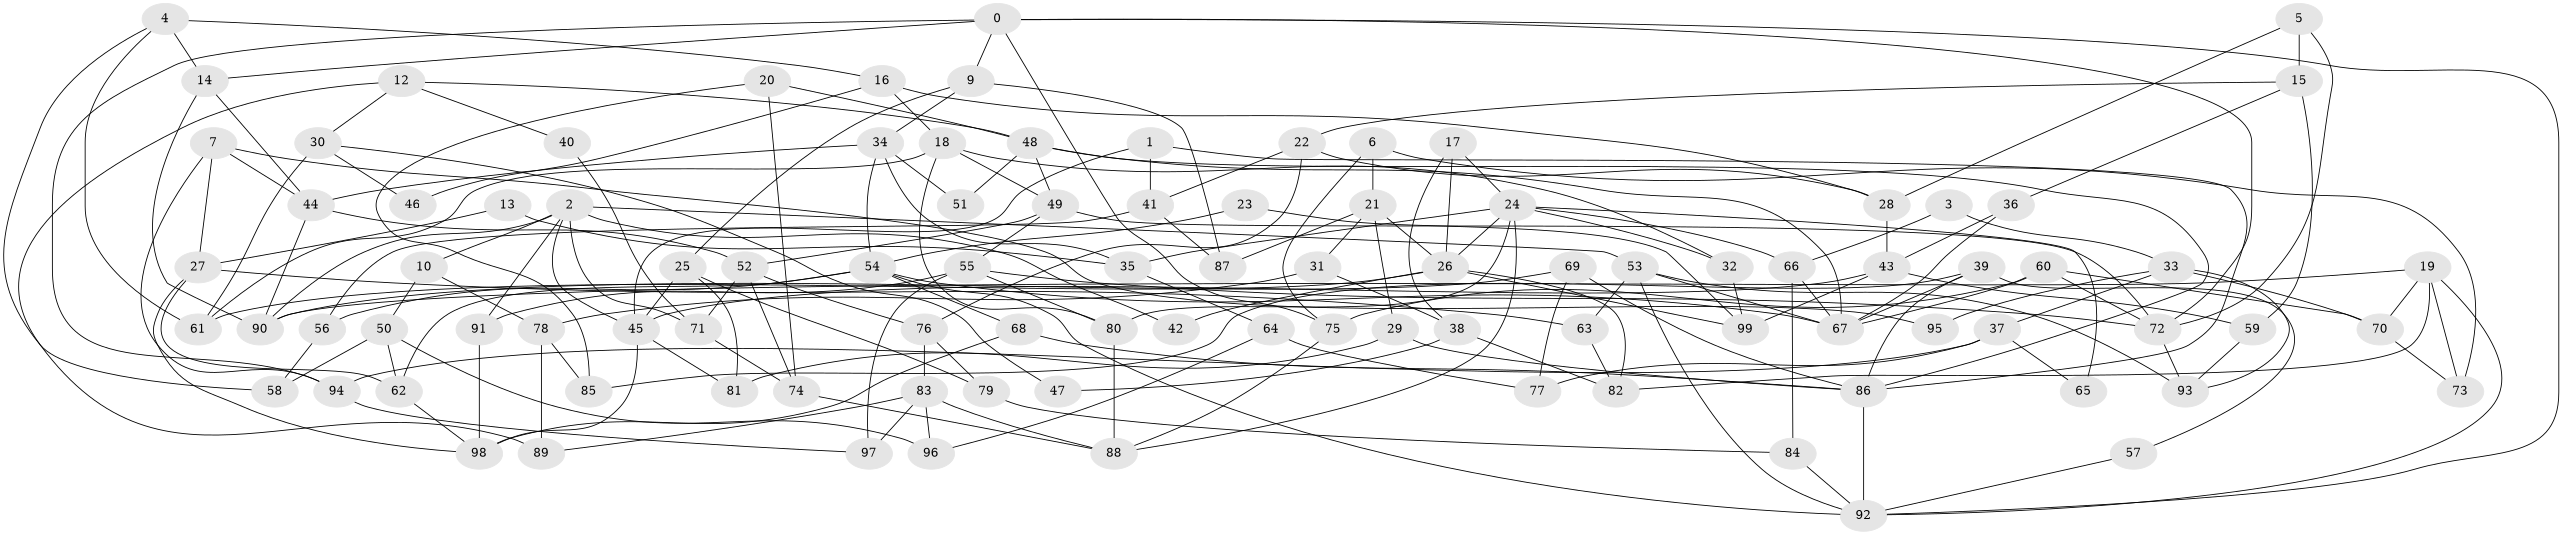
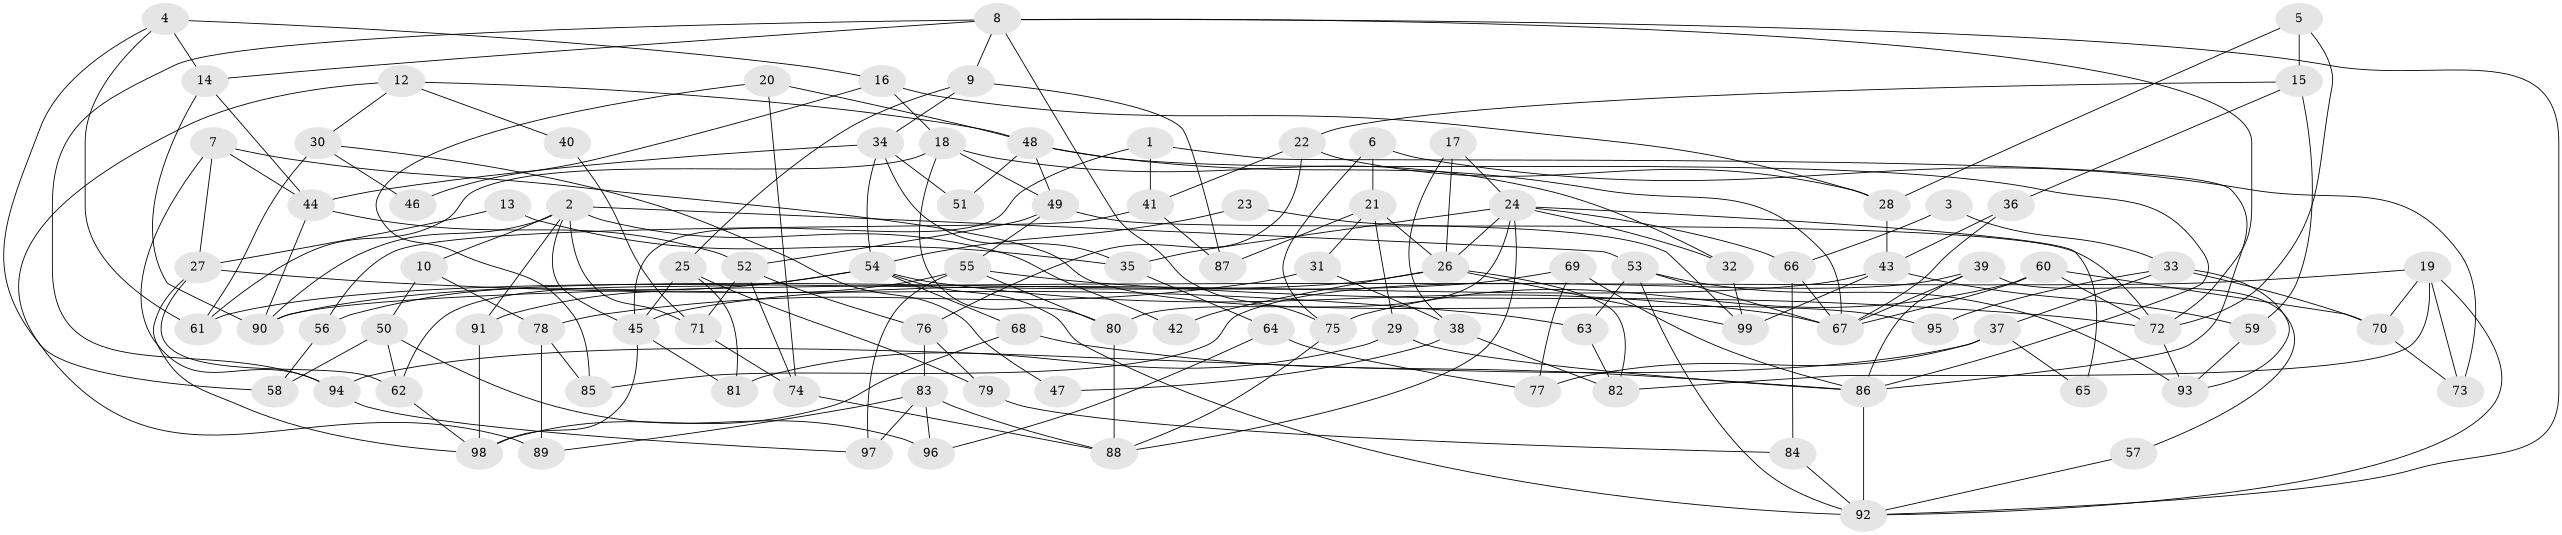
node "0": label "0" -> "8"
